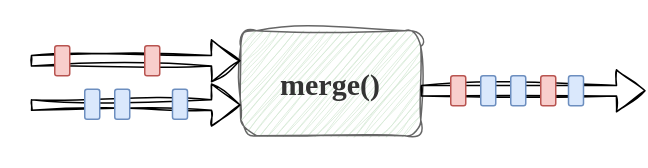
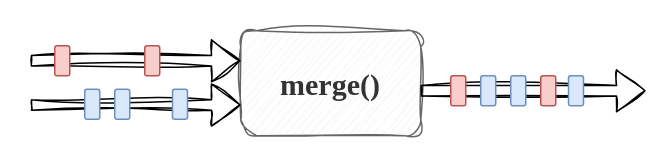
node "merge()": fillcolor #d5e8d4 -> #f5f5f5
